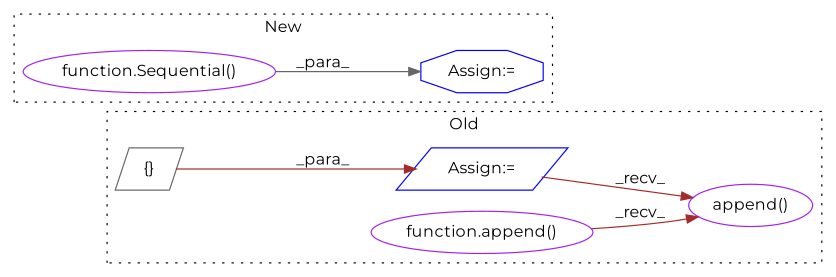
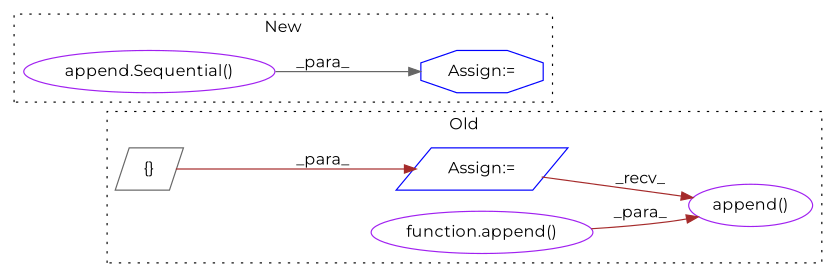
node "function.Sequential()": label "function.Sequential()" -> "append.Sequential()"
edge "function.append()" -> "append()": label "_recv_" -> "_para_"
